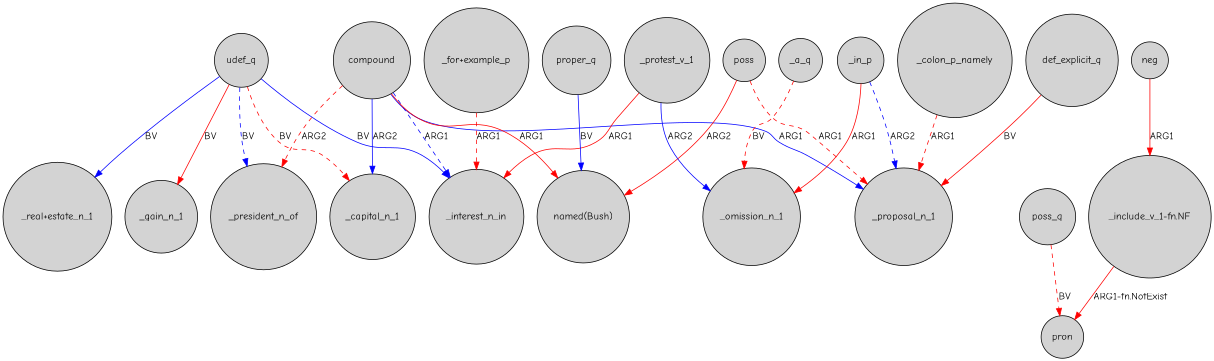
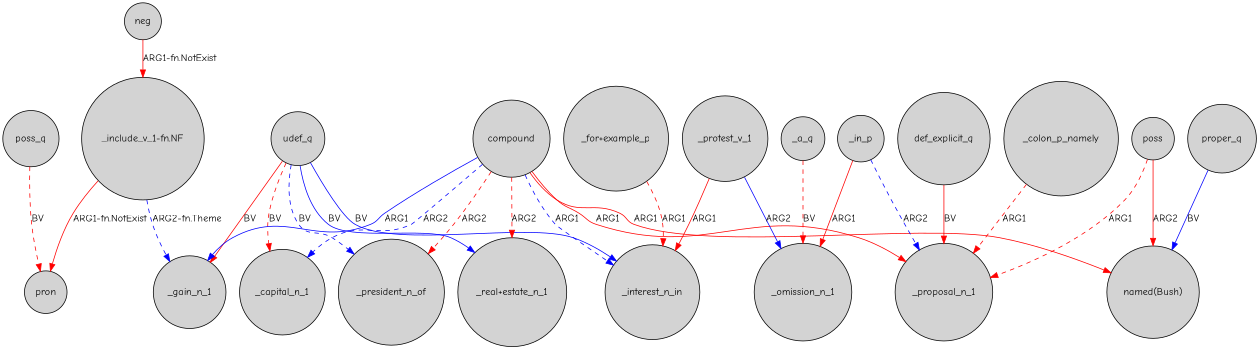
edge "compound" -> "_proposal_n_1": color blue -> red
edge "compound" -> "_capital_n_1": style solid -> dashed
edge "neg" -> "_include_v_1-fn.NF": label "ARG1" -> "ARG1-fn.NotExist"
edge "compound" -> "_real+estate_n_1": added, label "ARG2"
edge "compound" -> "_gain_n_1": added, label "ARG1"
edge "_include_v_1-fn.NF" -> "_gain_n_1": added, label "ARG2-fn.Theme"
